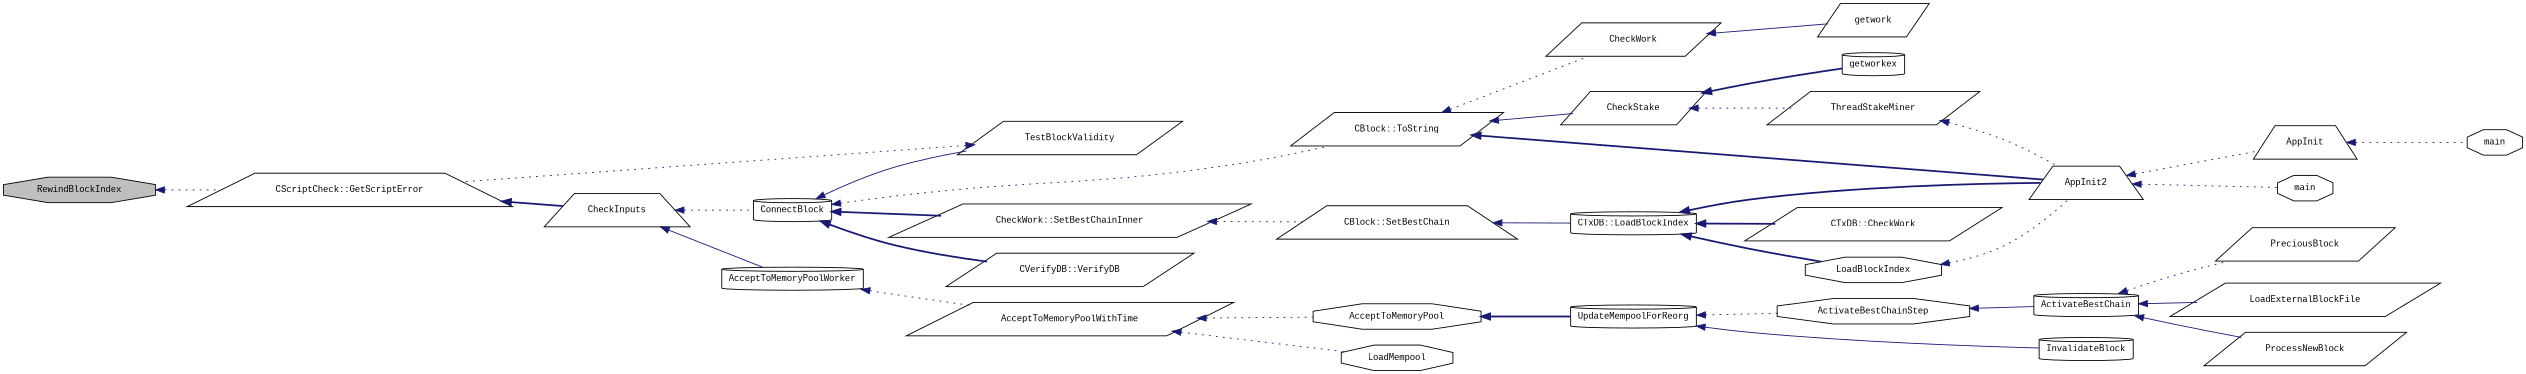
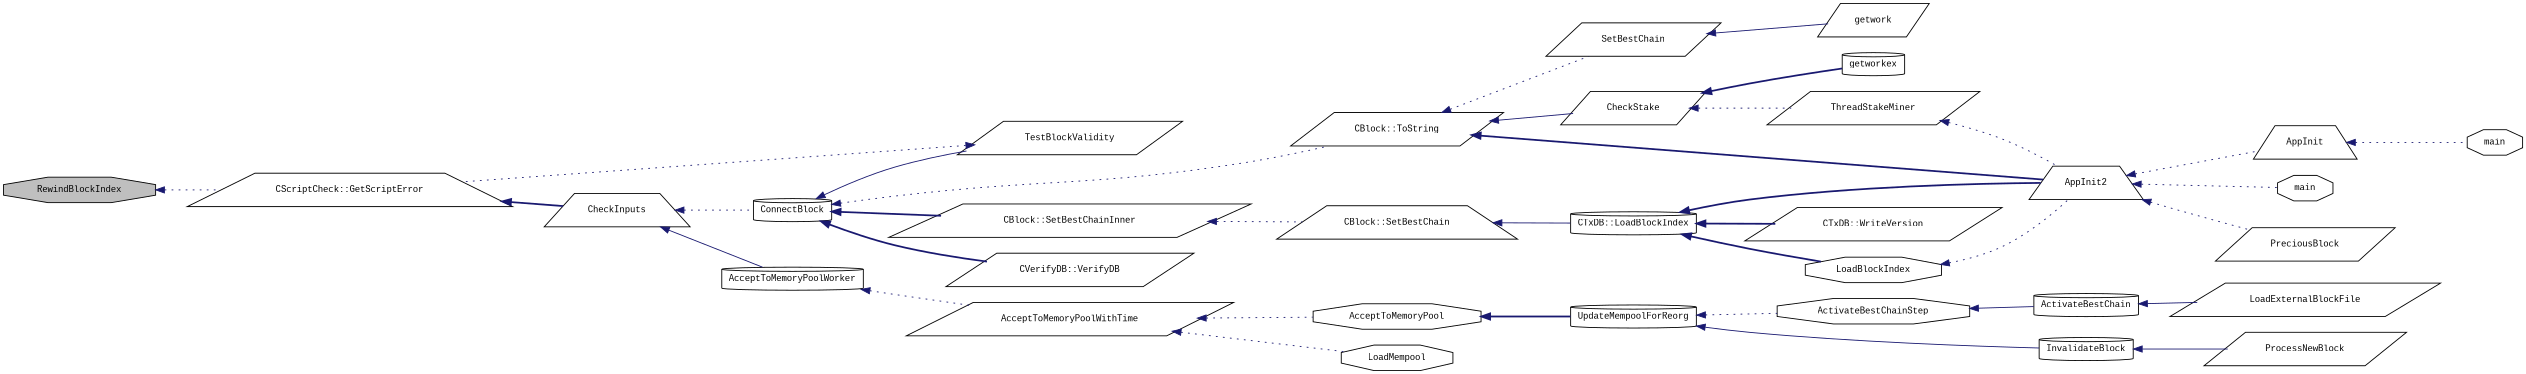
node "CheckWork": label "CheckWork" -> "SetBestChain"
node "CheckWork::SetBestChainInner": label "CheckWork::SetBestChainInner" -> "CBlock::SetBestChainInner"
node "CTxDB::CheckWork": label "CTxDB::CheckWork" -> "CTxDB::WriteVersion"
edge "PreciousBlock" -> "ActivateBestChain": now "PreciousBlock" -> "AppInit2"
edge "ProcessNewBlock" -> "ActivateBestChain": now "ProcessNewBlock" -> "InvalidateBlock"
